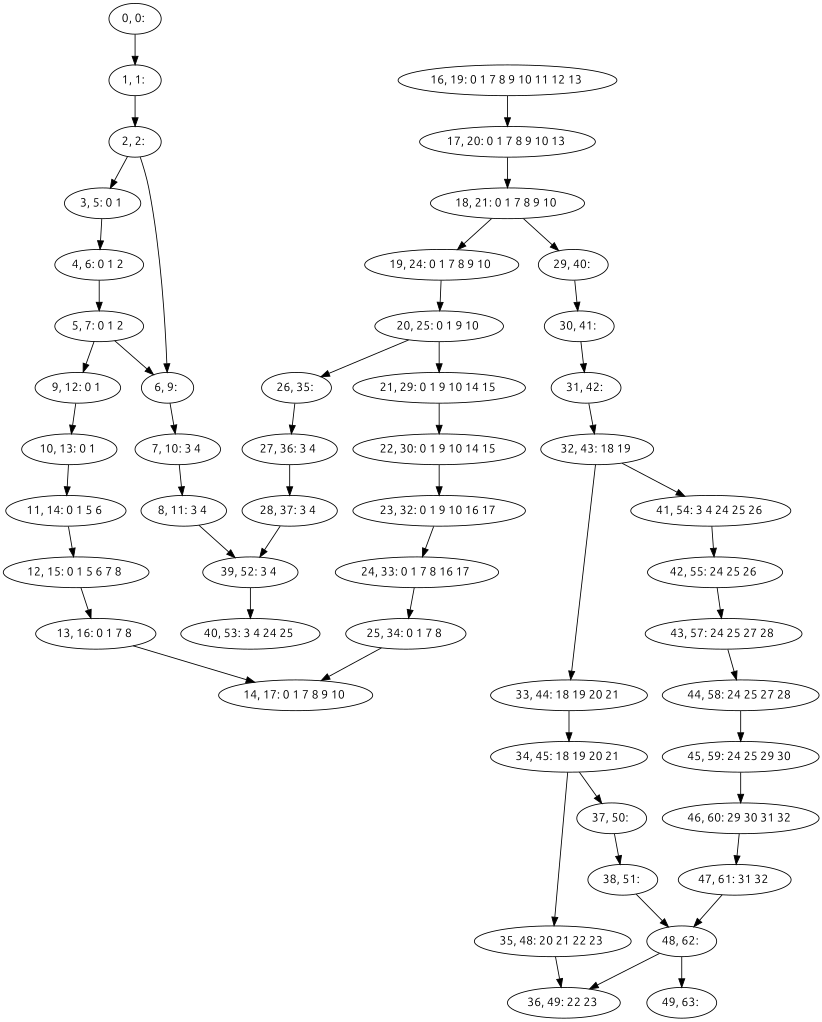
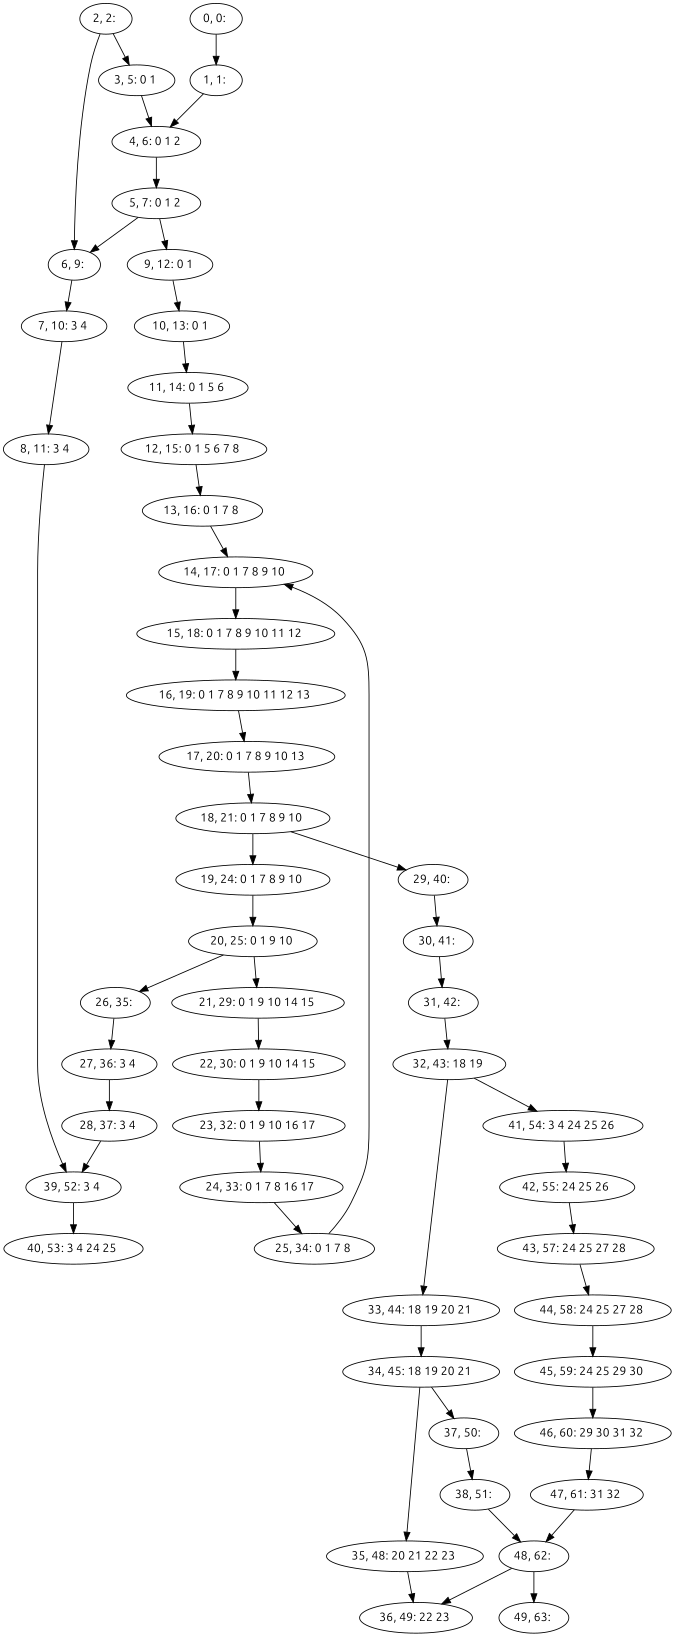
edge "1, 1:" -> "2, 2:": now "1, 1:" -> "4, 6: 0 1 2"
node "15, 18: 0 1 7 8 9 10 11 12": added
